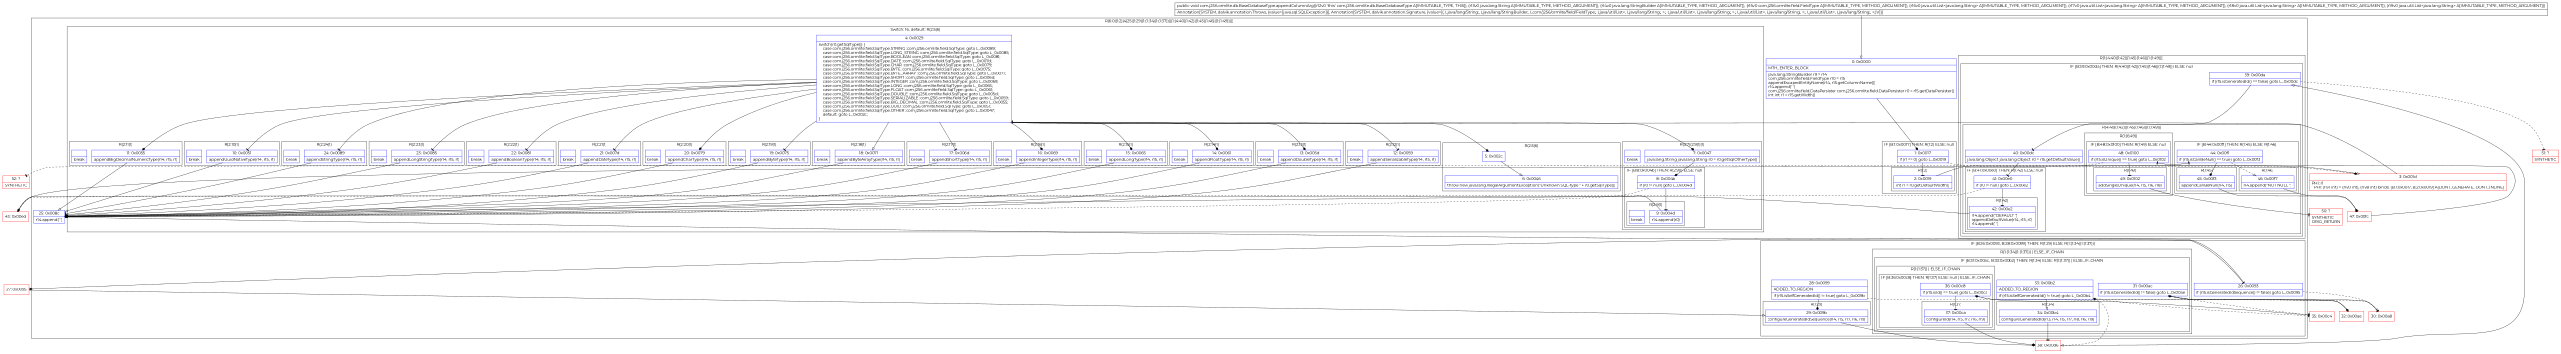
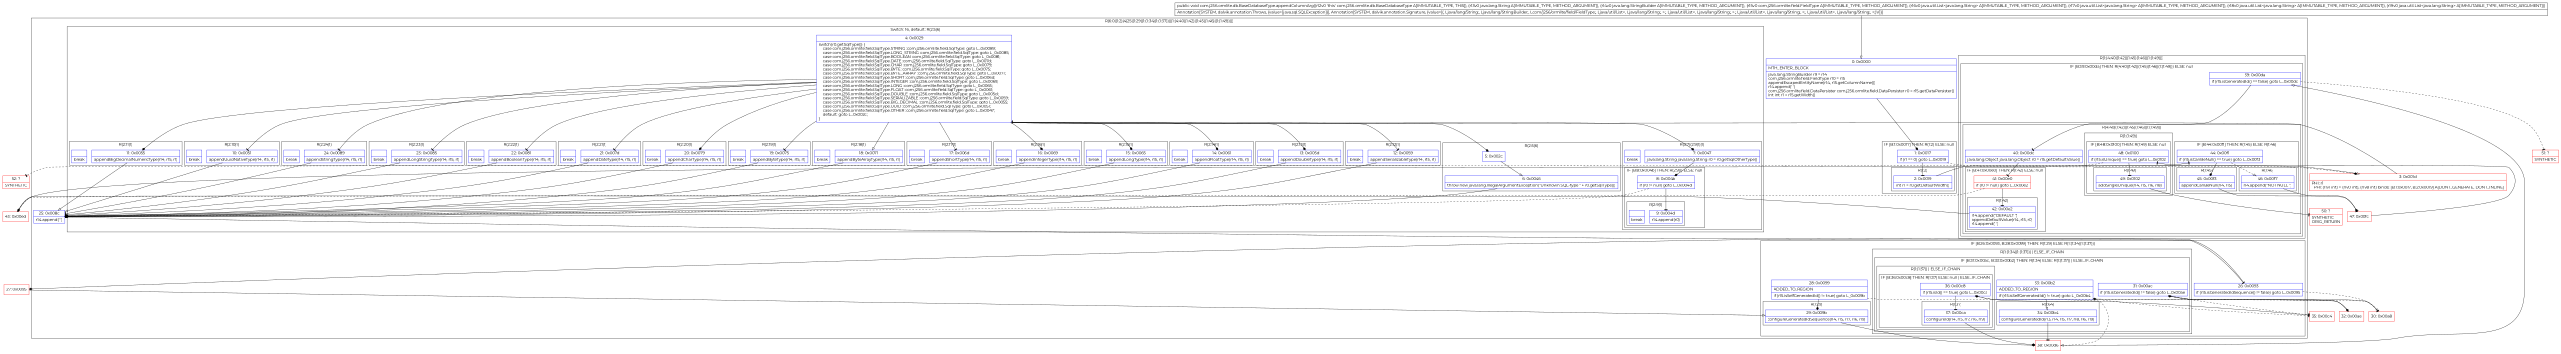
cluster "R(1:(6:49))": label "R(1:(6:49))" -> "R(1:(1:49))"
node "41: 0x00e0": color blue -> red
edge "9: 0x004d" -> "25: 0x008c": now "6: 0x0046" -> "25: 0x008c"
cluster "R(1:34)": label "R(1:34)" -> "R(1:64)"
